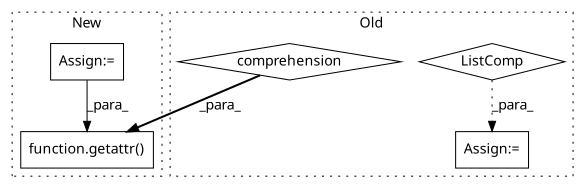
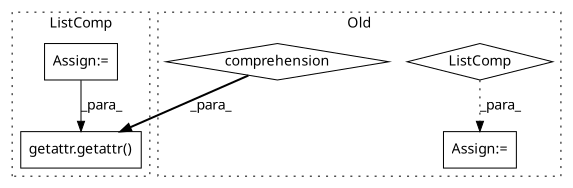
cluster "New": label "New" -> "ListComp"
node "function.getattr()": label "function.getattr()" -> "getattr.getattr()"
